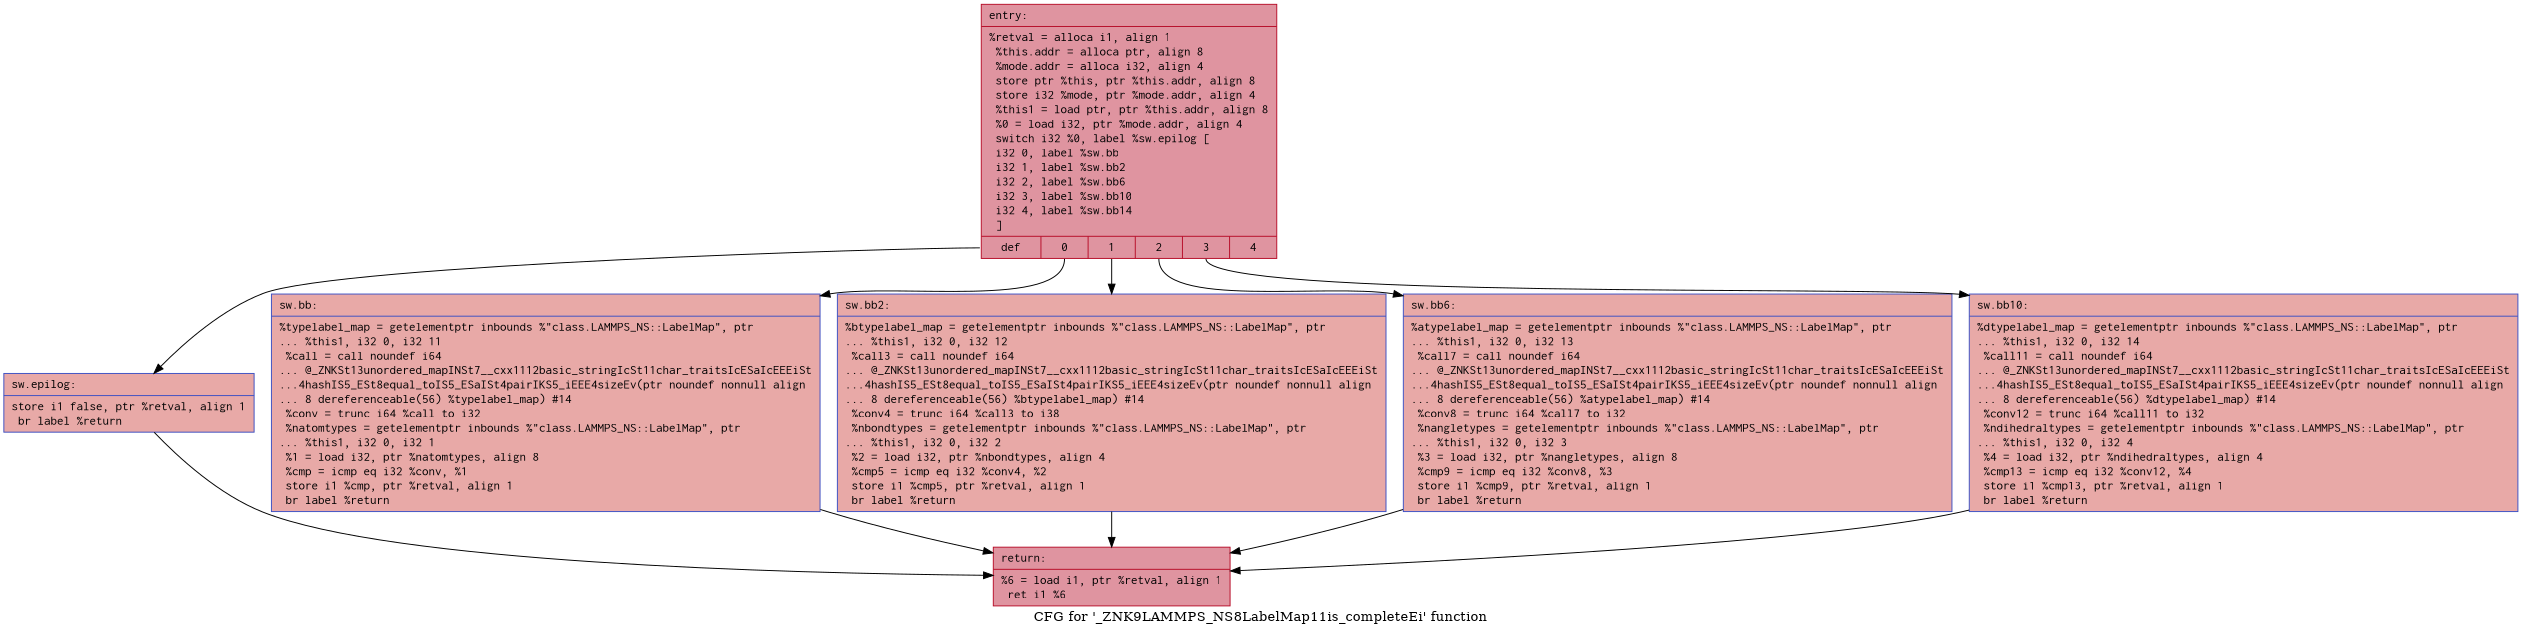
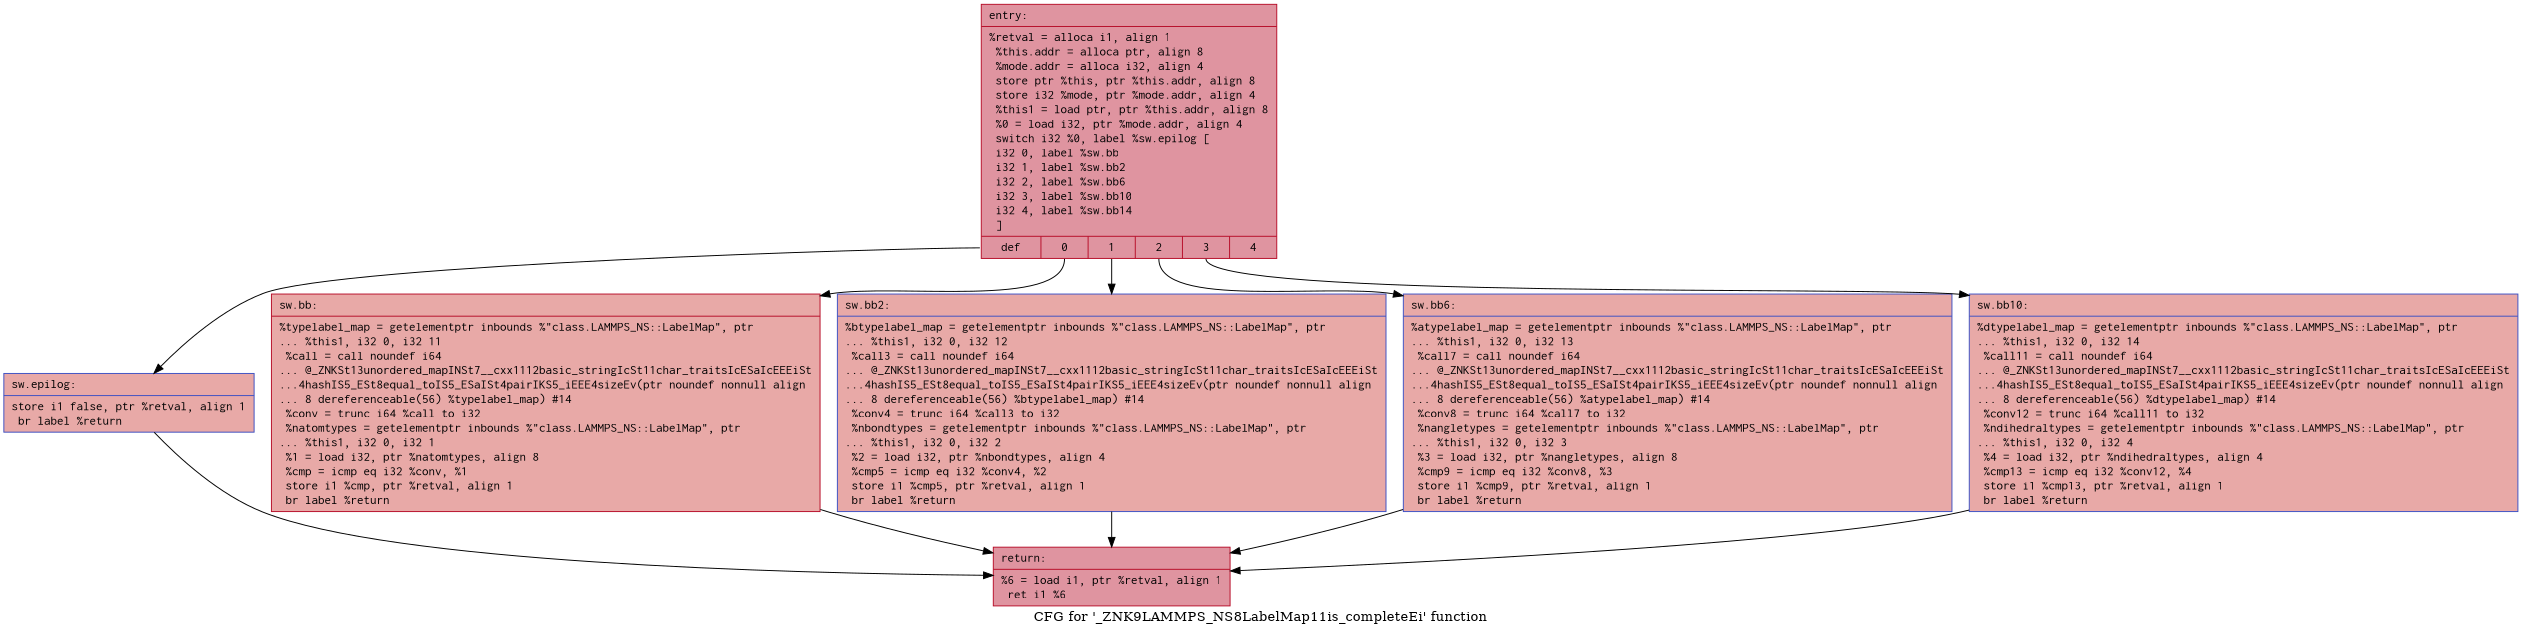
node "sw.bb:": color #3d50c3ff -> #b70d28ff
node "sw.bb2:": text "%conv4 = trunc i64 %call3 to i38" -> "%conv4 = trunc i64 %call3 to i32"
